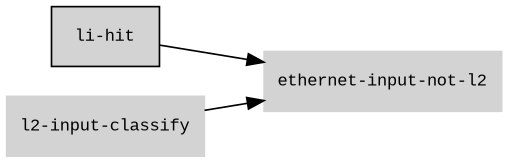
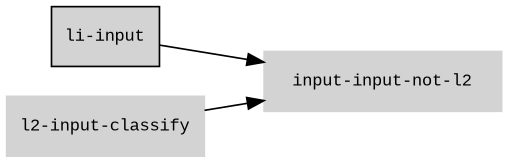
node "li-hit": label "li-hit" -> "li-input"
node "ethernet-input-not-l2": label "ethernet-input-not-l2" -> "input-input-not-l2"
